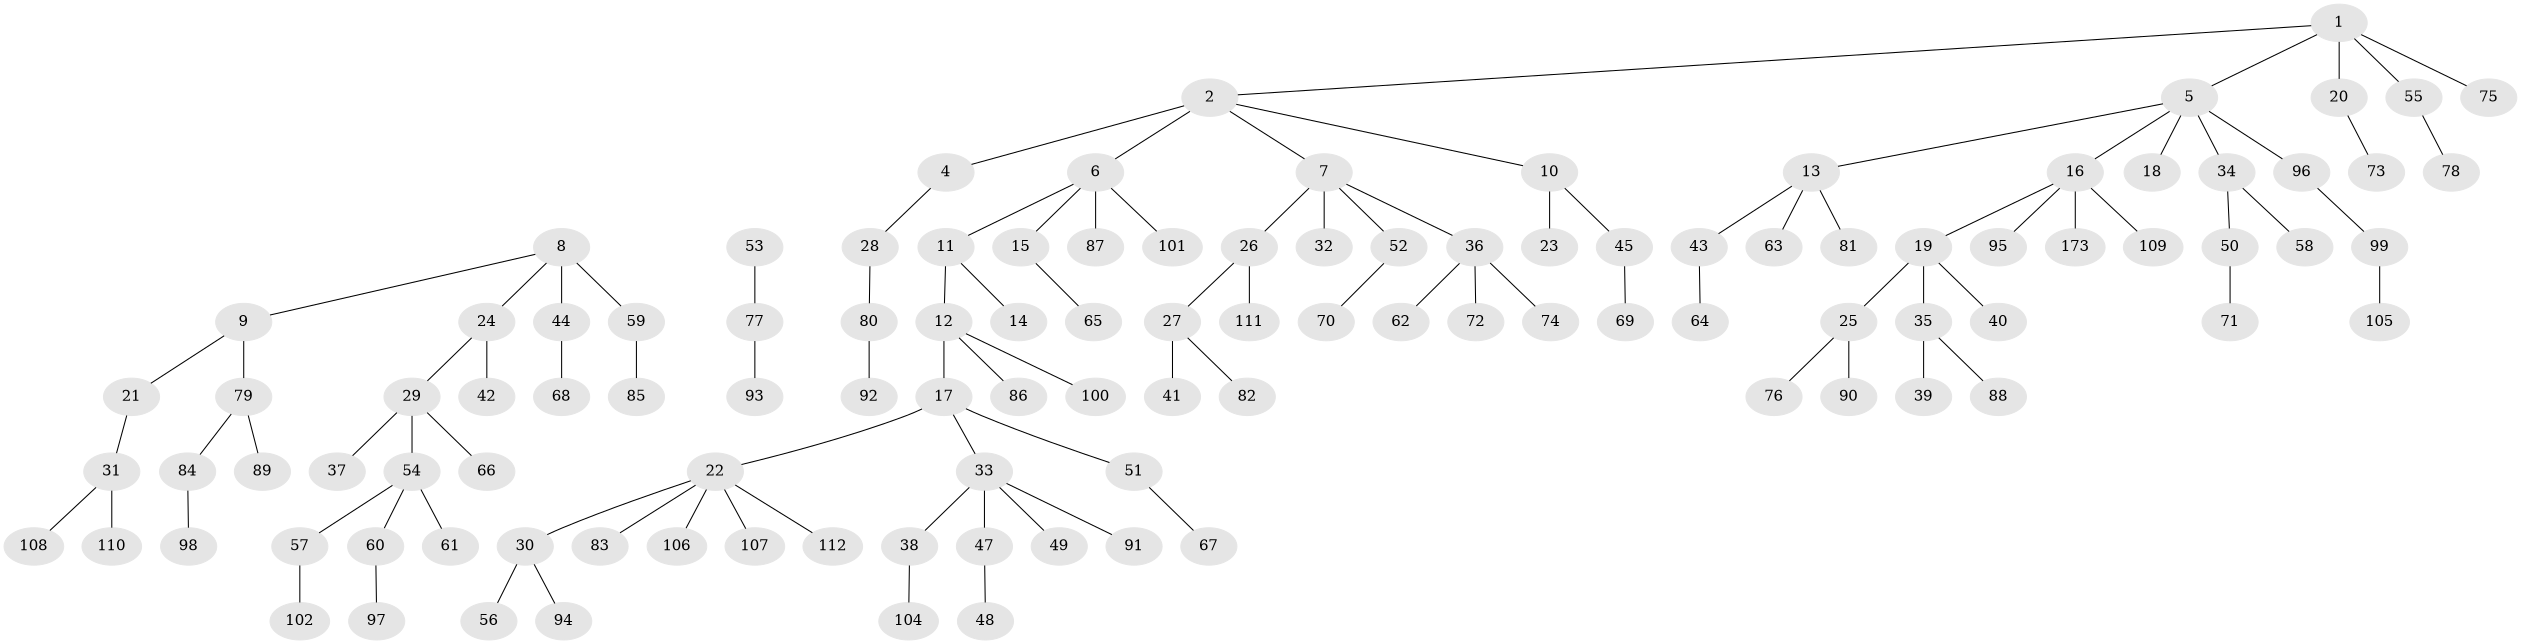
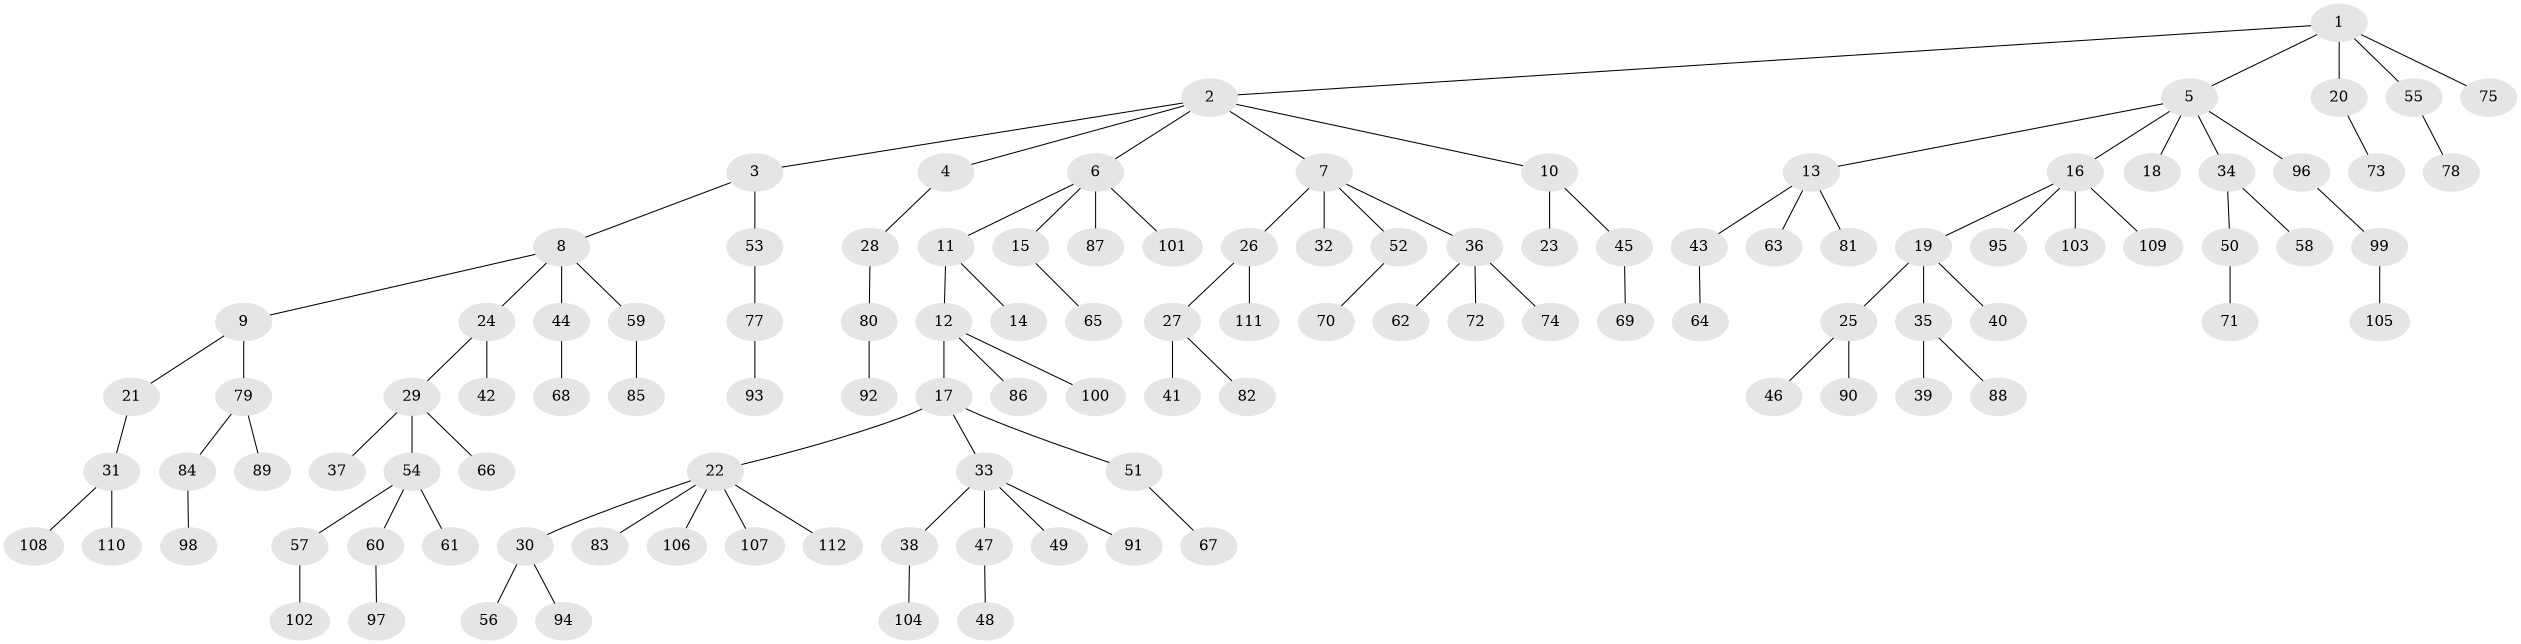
node "3": added
node "173": label "173" -> "103"
node "76": label "76" -> "46"
